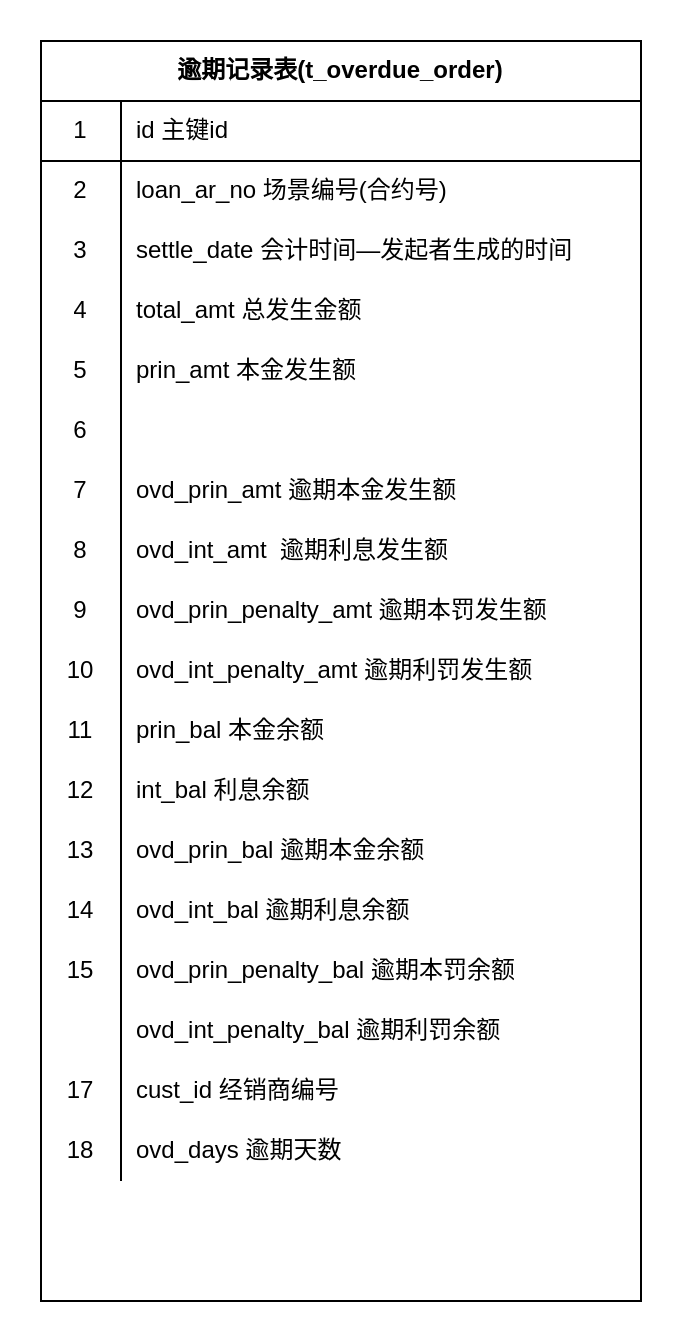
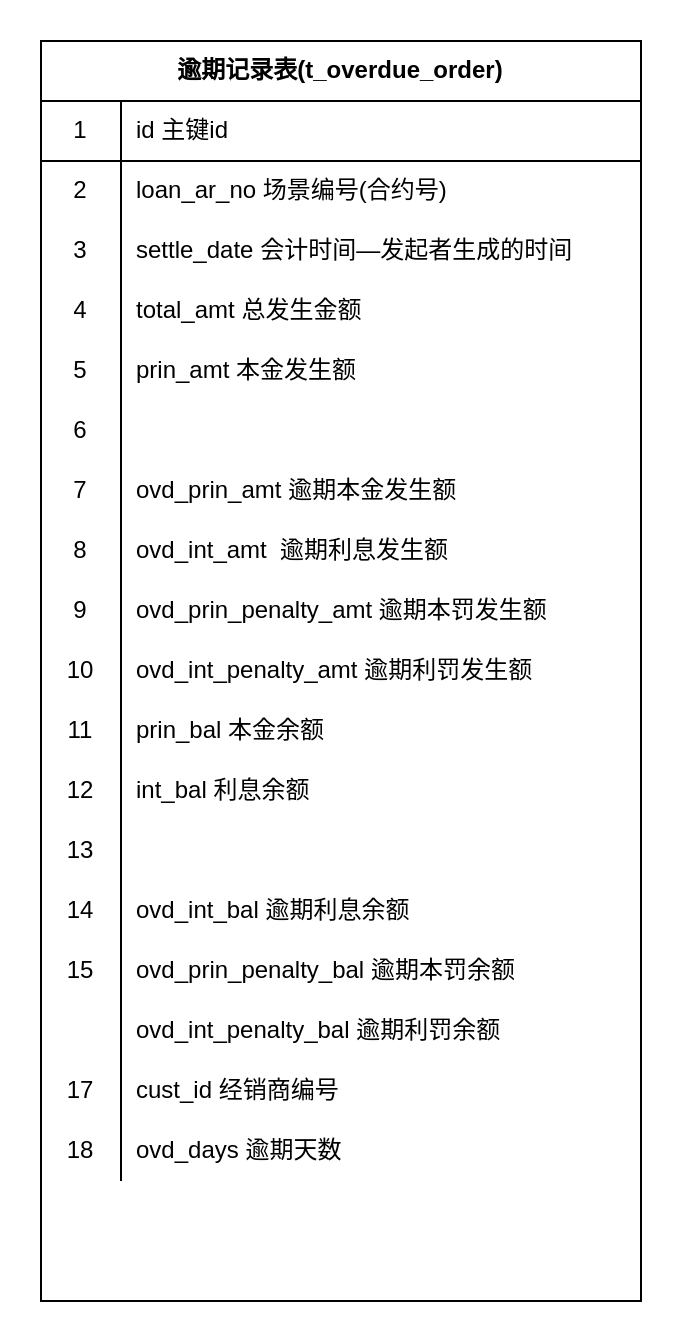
node "ovd_prin_bal 逾期本⾦余额": removed
